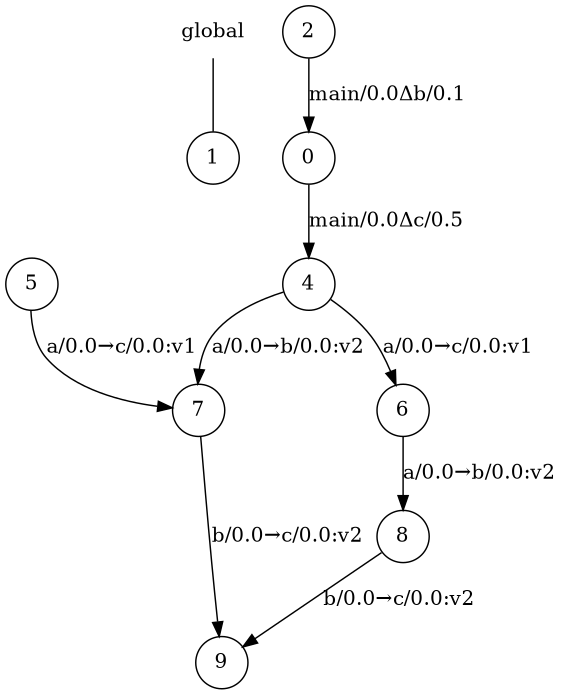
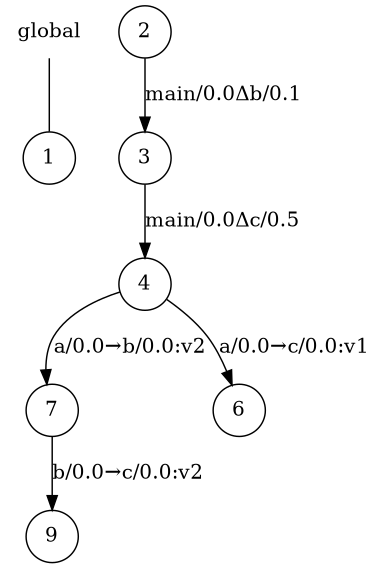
node "0": label "0" -> "3"
node "5": removed
node "8": removed
